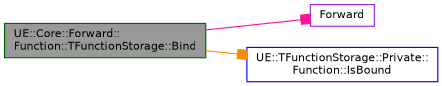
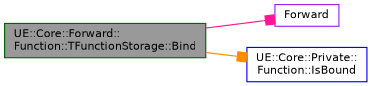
node "UE::TFunctionStorage::Private:: Function::IsBound": label "UE::TFunctionStorage::Private:: Function::IsBound" -> "UE::Core::Private:: Function::IsBound"
